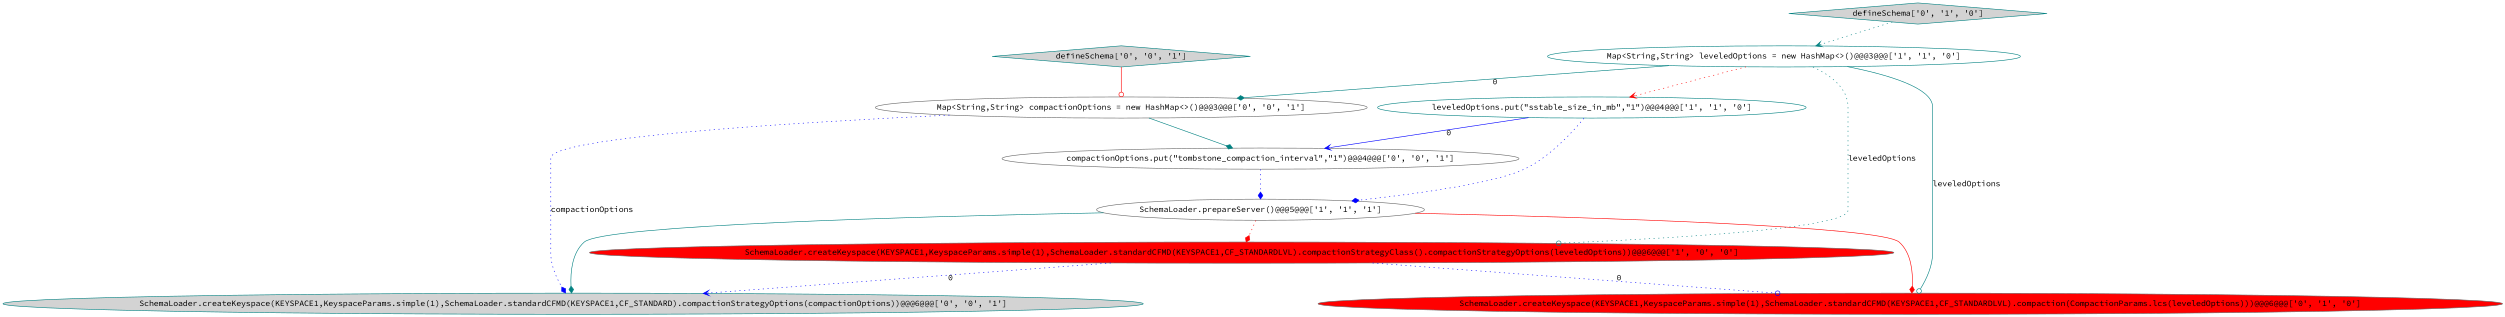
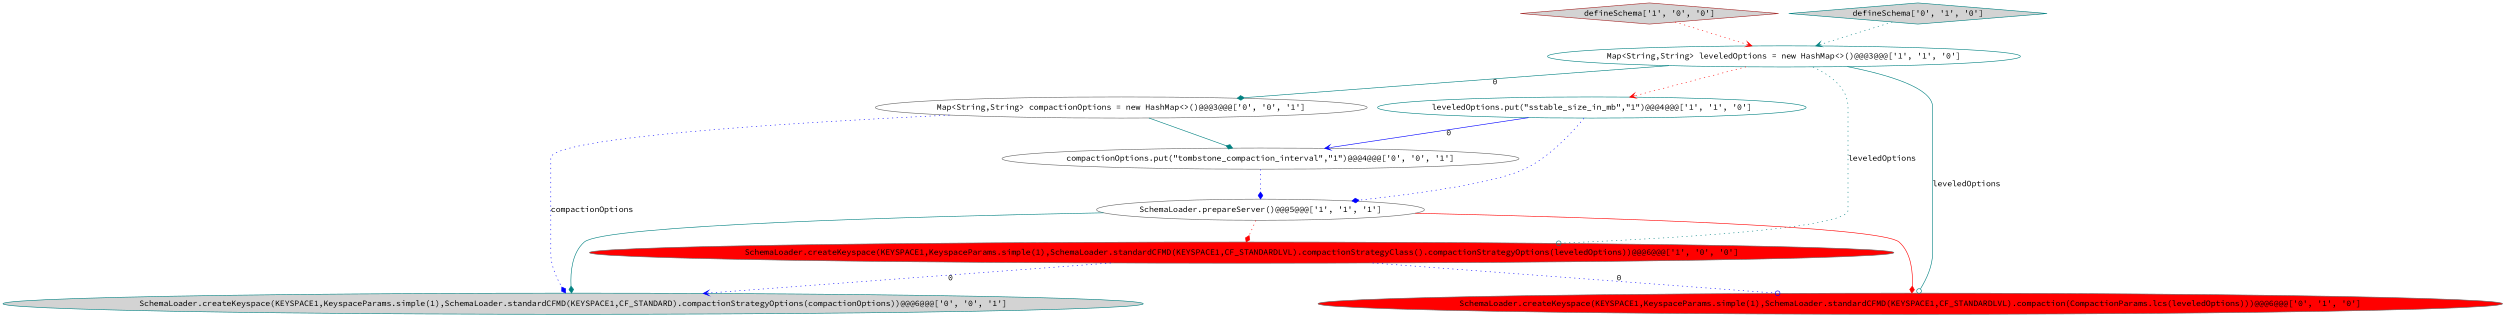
node "defineSchema['1', '0', '0']": added
node "defineSchema['0', '0', '1']": removed
